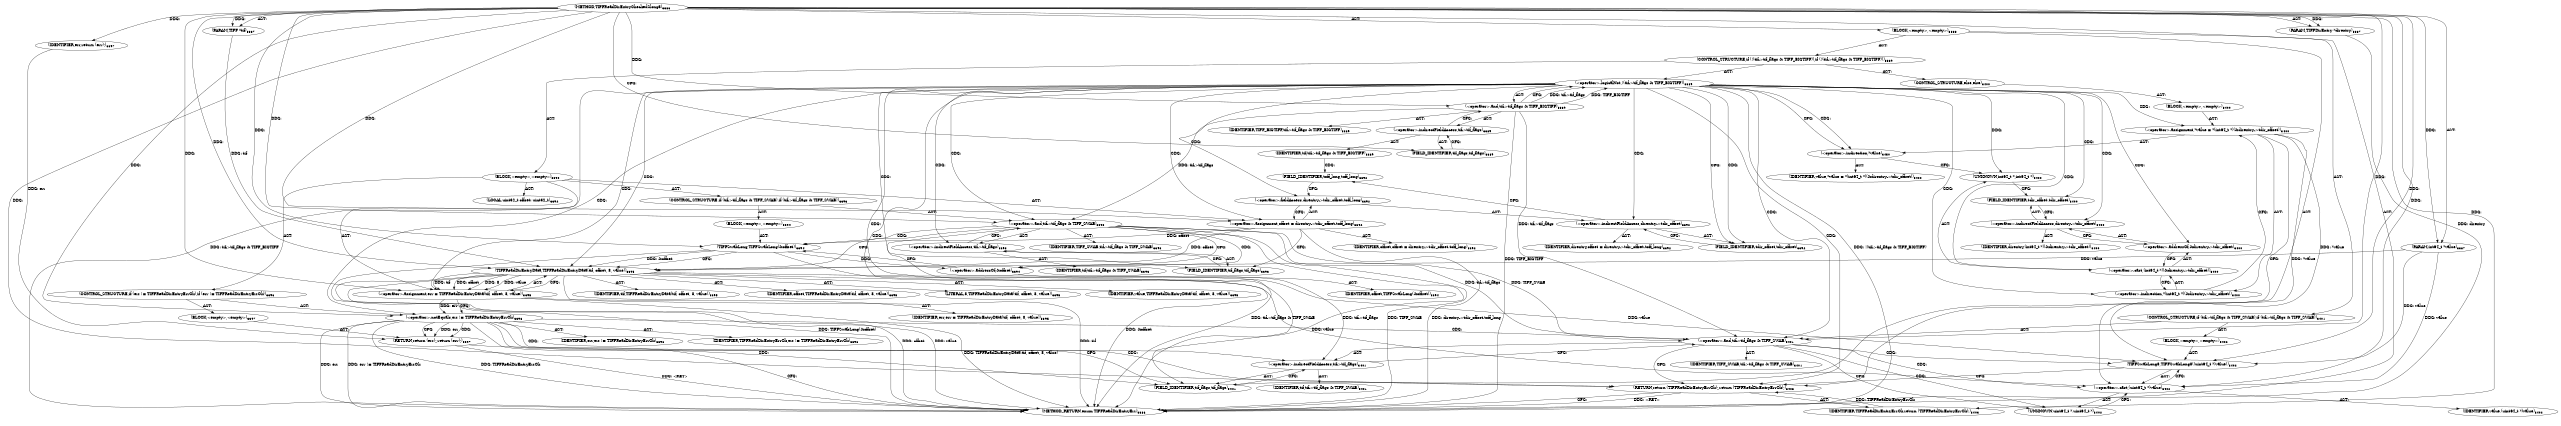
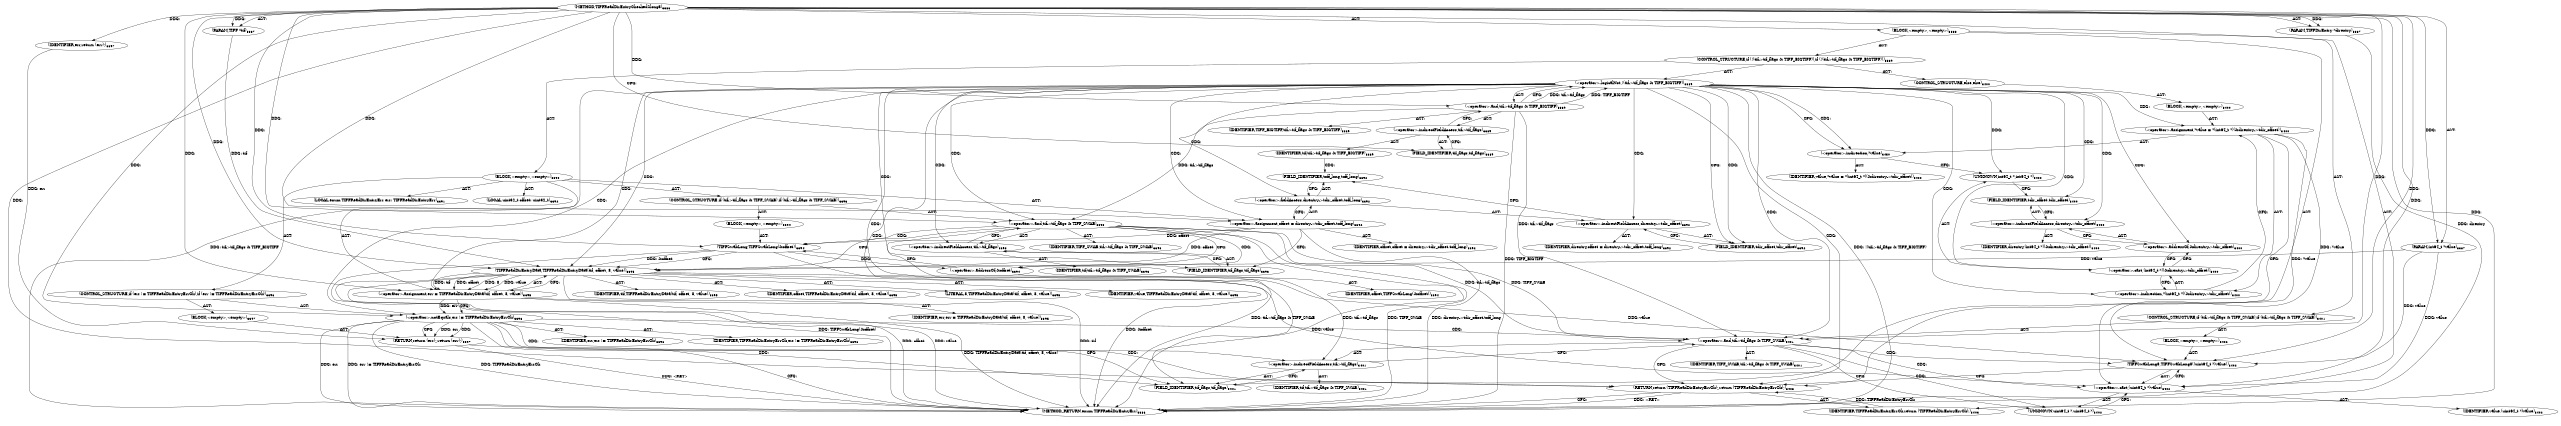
edge "(<operator>.fieldAccess,direntry->tdir_offset.toff_long)" -> "(FIELD_IDENTIFIER,toff_long,toff_long)": added, label "AST:"
node "(LOCAL,enum TIFFReadDirEntryErr err: TIFFReadDirEntryErr)": added
edge "(<operator>.cast,(int64_t *)(&direntry->tdir_offset))" -> "(<operator>.addressOf,&direntry->tdir_offset)": label "AST: " -> "CFG: "
